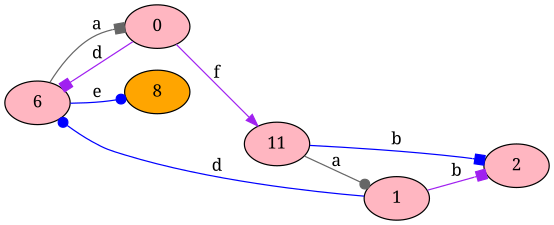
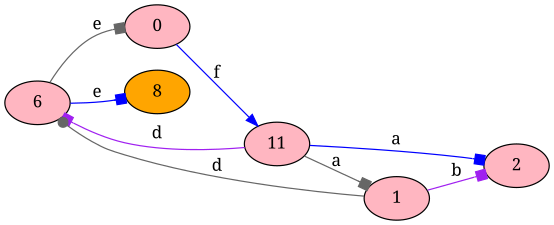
edge "6" -> "0": label "a" -> "e"
edge "0" -> "6": now "11" -> "6"
edge "0" -> "11": color purple -> blue
edge "6" -> "8": arrowhead dot -> box
edge "11" -> "2": label "b" -> "a"
edge "11" -> "1": arrowhead dot -> box
edge "1" -> "6": color blue -> gray40
